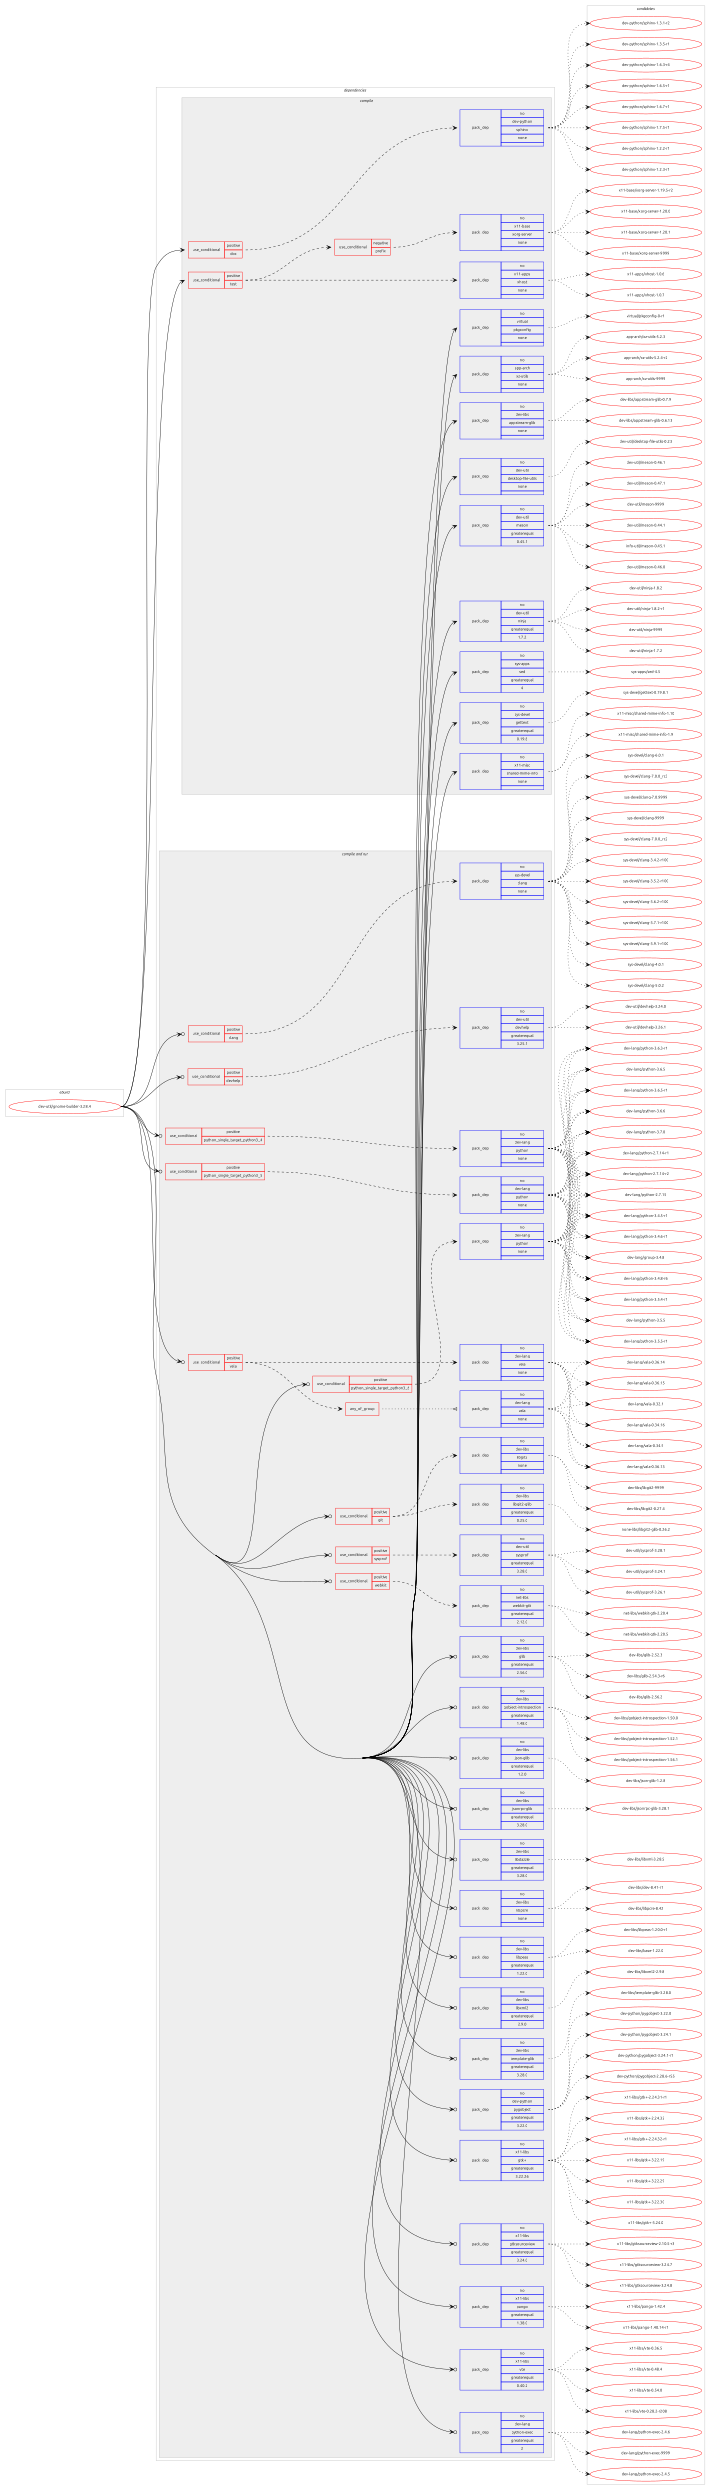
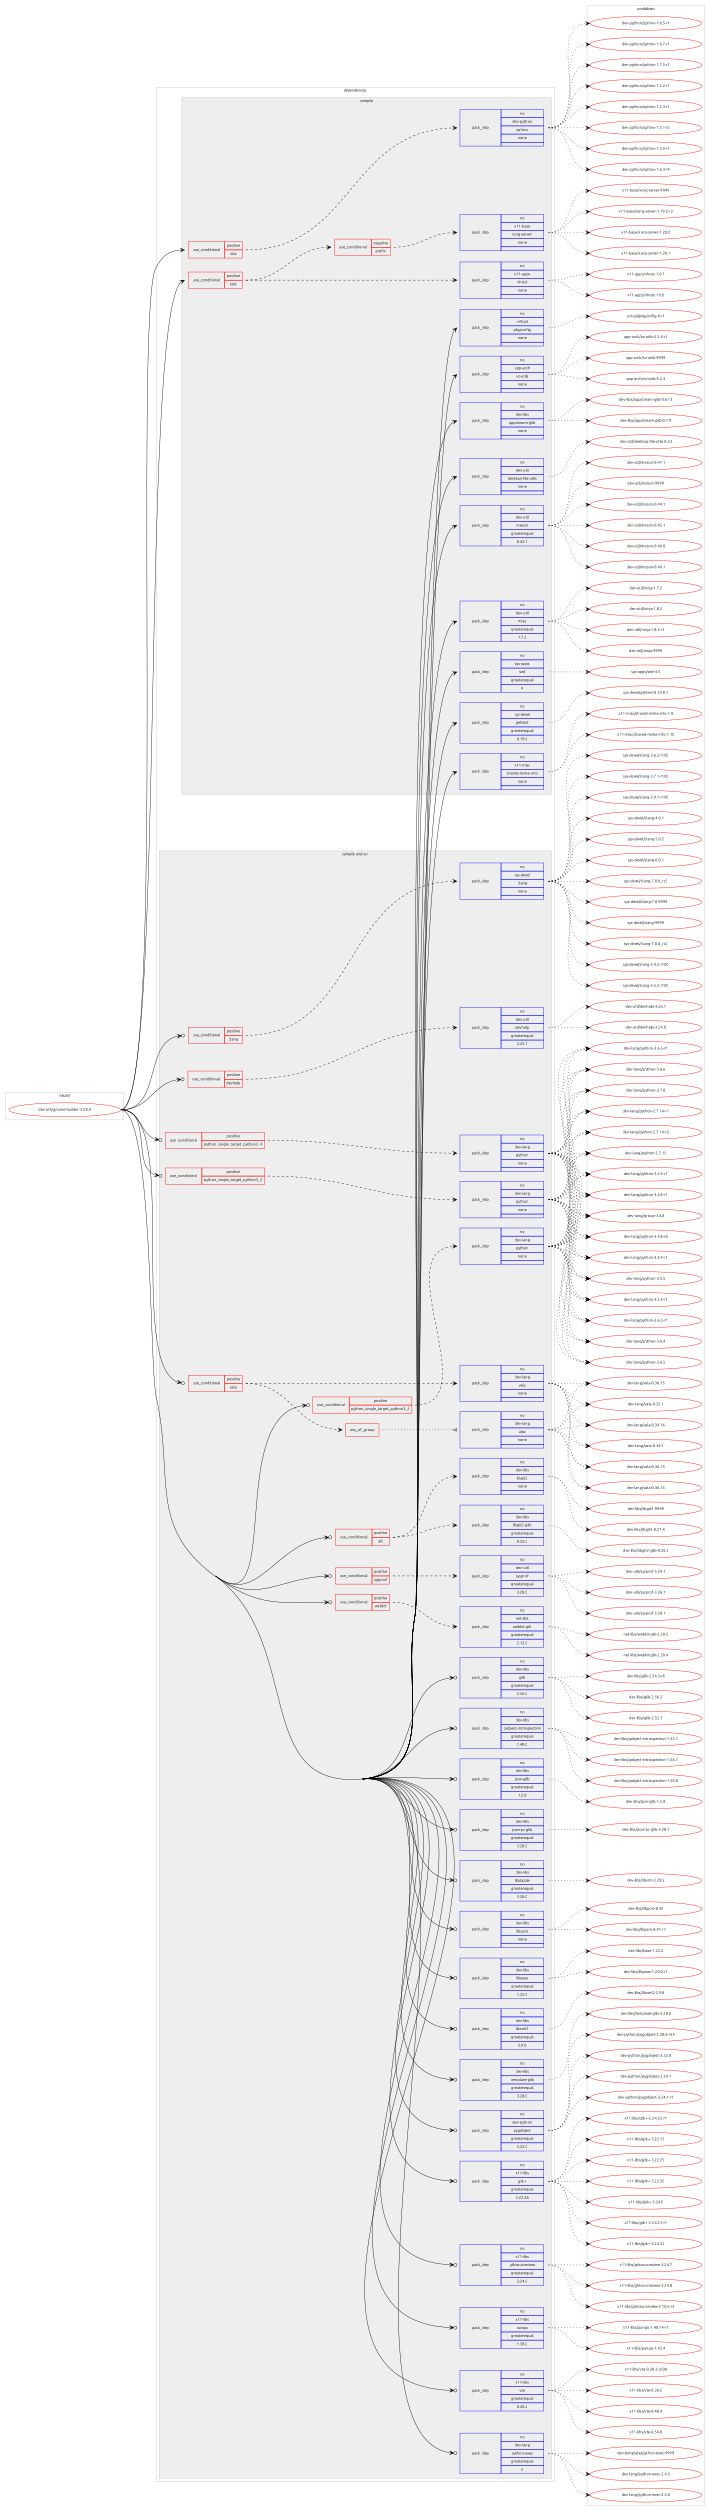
node "info-util/meson-0.45.1": label "info-util/meson-0.45.1" -> "dev-util/meson-0.45.1"
node "dev-lang/python-3.6.4": added
node "none-libs/libgit2-glib-0.26.2": label "none-libs/libgit2-glib-0.26.2" -> "dev-libs/libgit2-glib-0.26.2"
node "dev-libs/dev-8.41-r1": label "dev-libs/dev-8.41-r1" -> "dev-libs/libpcre-8.41-r1"
node "dev-lang/python-exec-9999": label "dev-lang/python-exec-9999" -> "dev-template/python-exec-9999"
